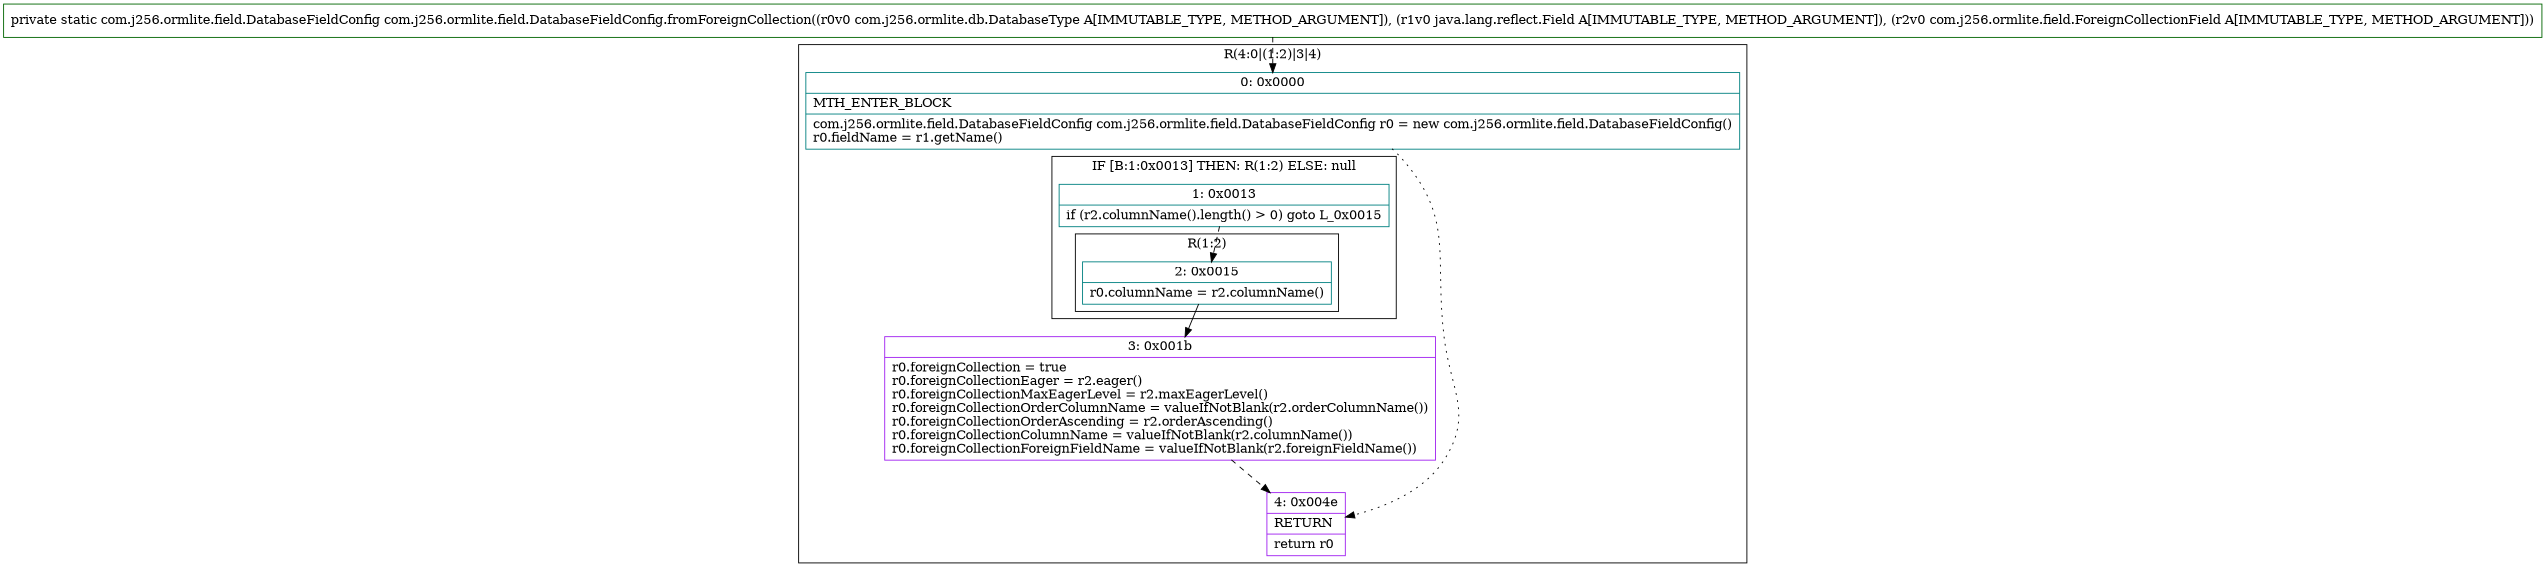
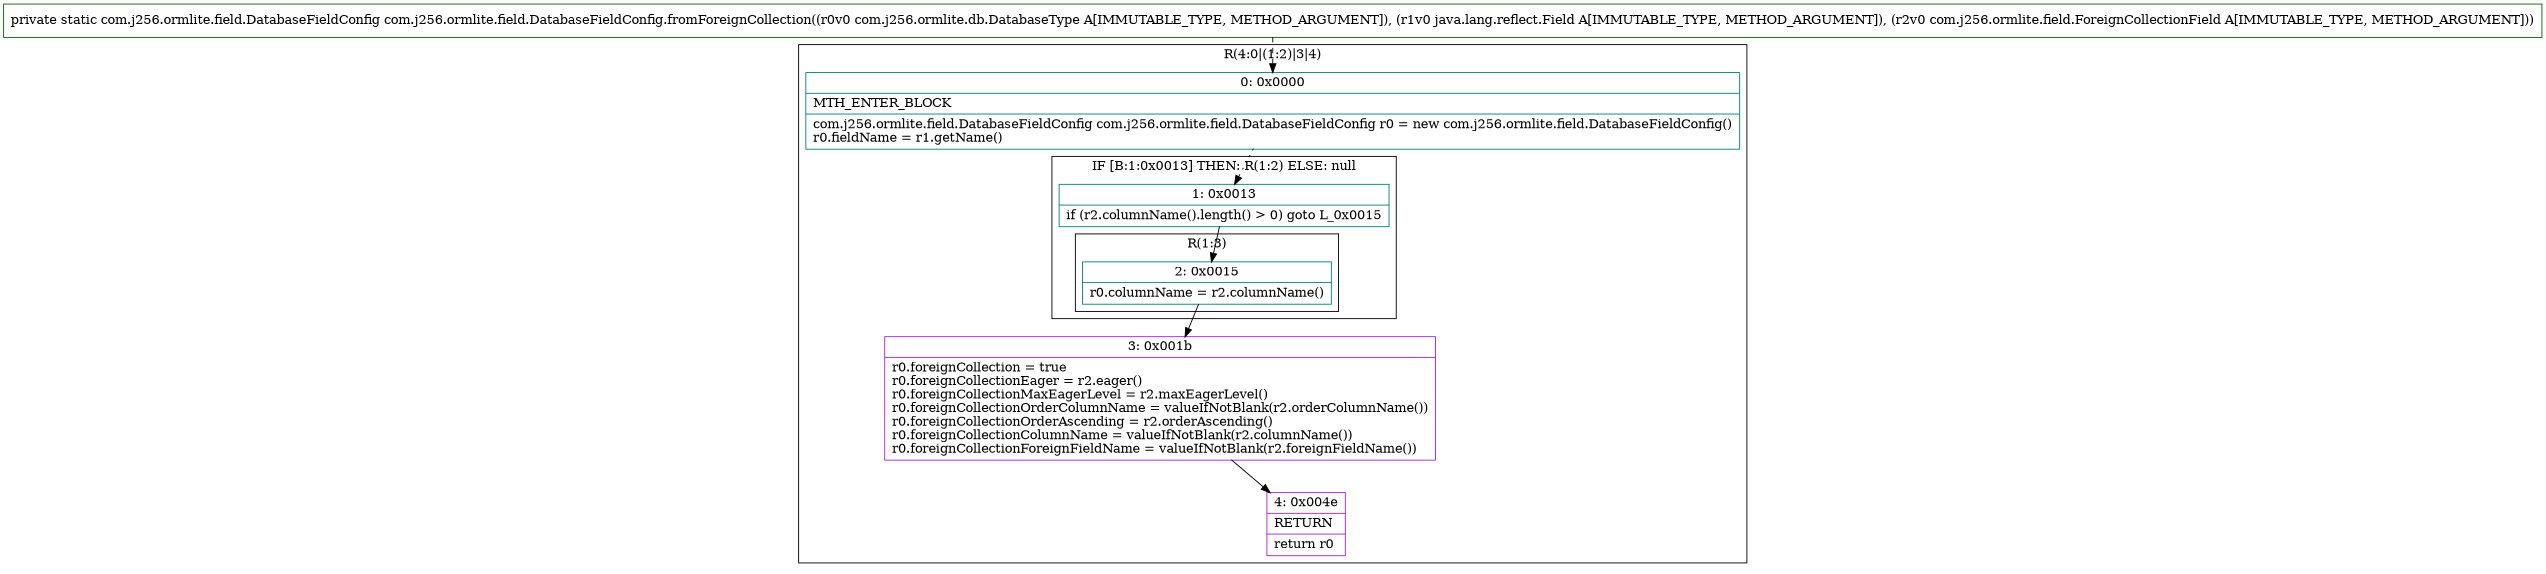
edge "1: 0x0013" -> "2: 0x0015": style dashed -> solid
cluster "R(1:2)": label "R(1:2)" -> "R(1:3)"
edge "0: 0x0000" -> "4: 0x004e": now "0: 0x0000" -> "1: 0x0013"
edge "3: 0x001b" -> "4: 0x004e": style dashed -> solid
